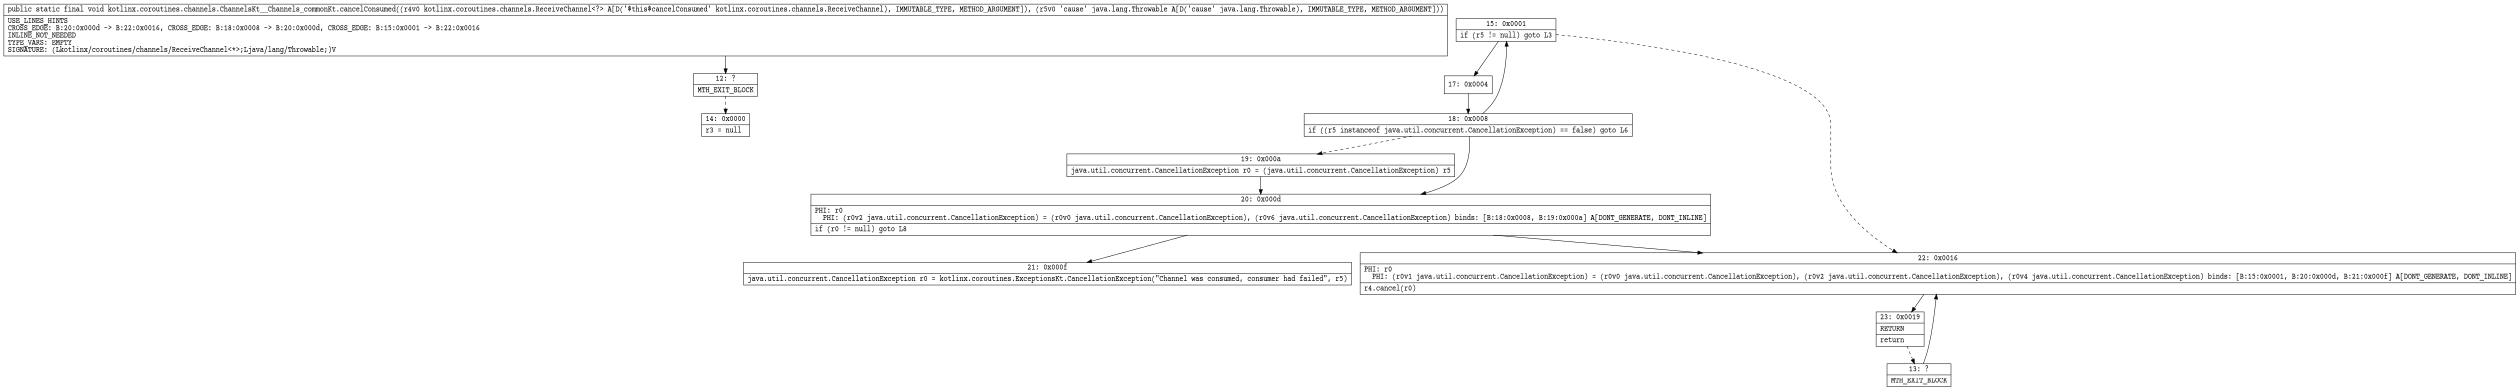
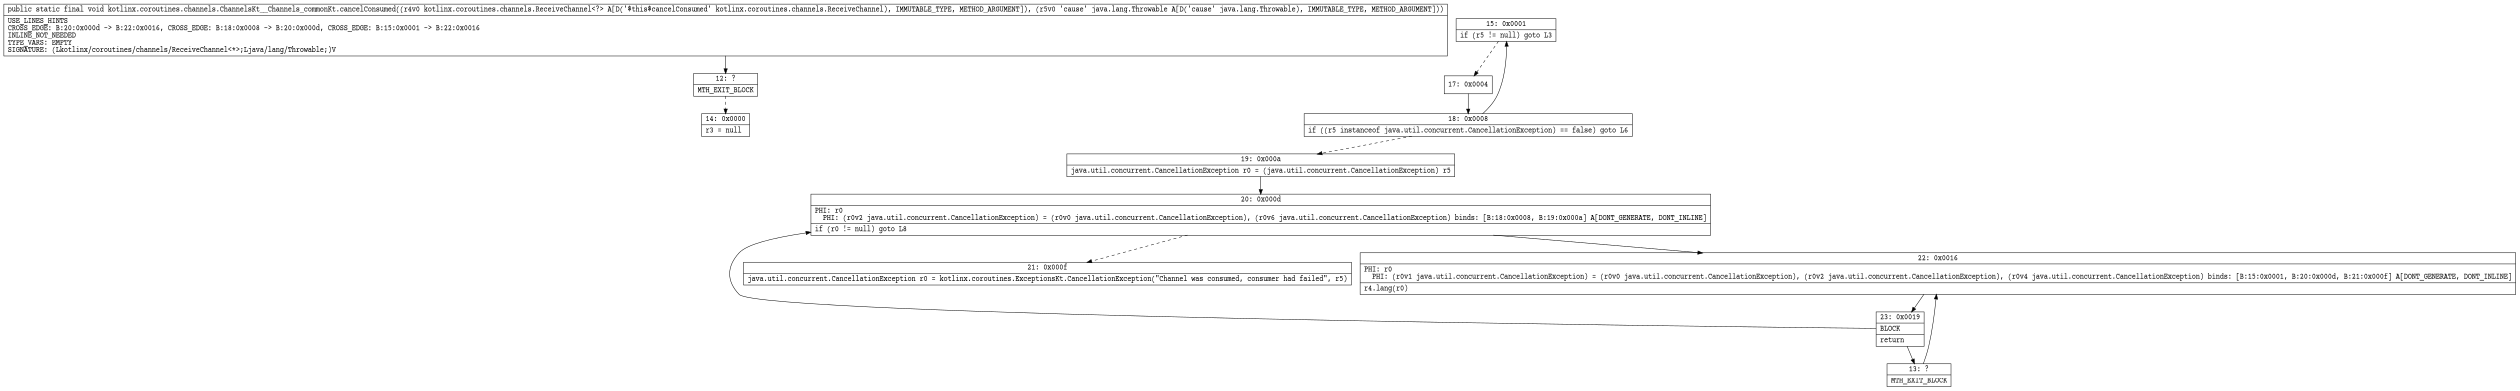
edge "15: 0x0001" -> "17: 0x0004": style solid -> dashed
edge "15: 0x0001" -> "22: 0x0016": removed
edge "18: 0x0008" -> "20: 0x000d": now "23: 0x0019" -> "20: 0x000d"
edge "20: 0x000d" -> "21: 0x000f": style solid -> dashed
node "22: 0x0016": text "r4.cancel(r0)" -> "r4.lang(r0)"
node "23: 0x0019": text "RETURN" -> "BLOCK"
edge "23: 0x0019" -> "13: ?": style dashed -> solid
